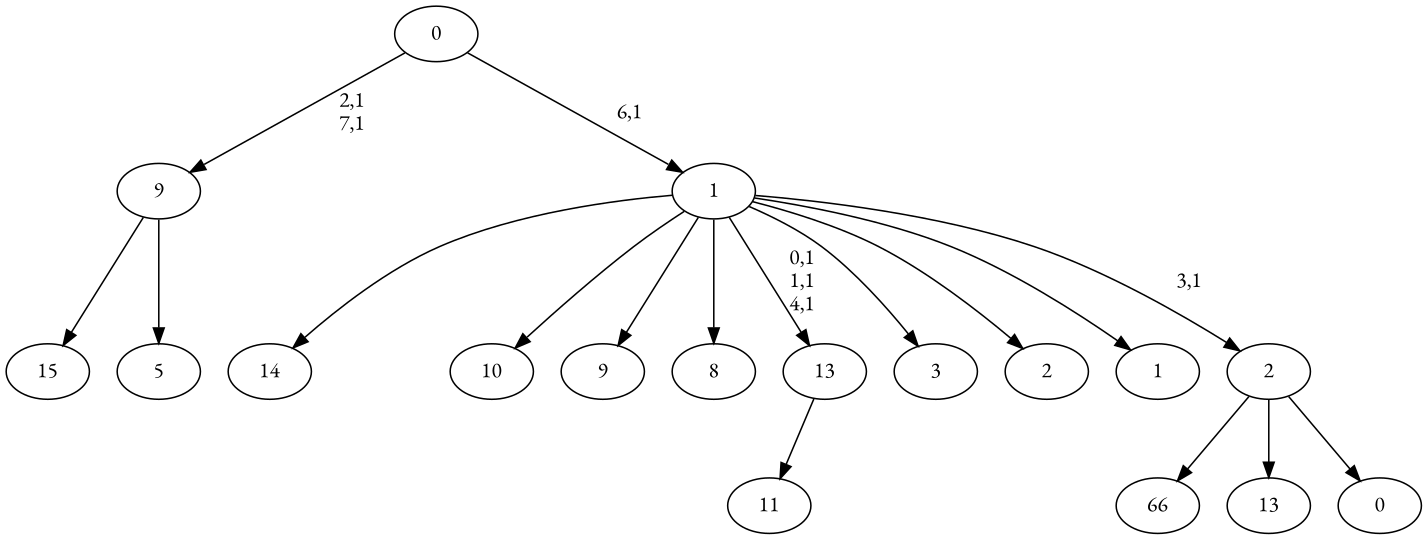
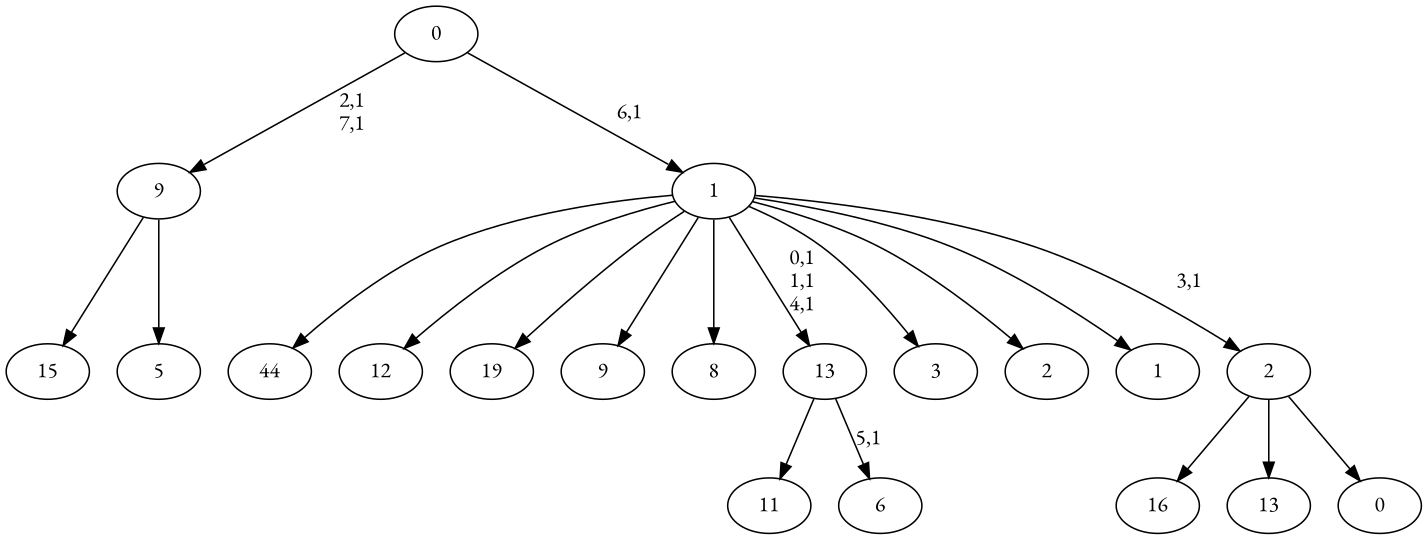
node "14": label "14" -> "44"
node "12": added
node "10": label "10" -> "19"
node "6": added
node "66": label "66" -> "16"
